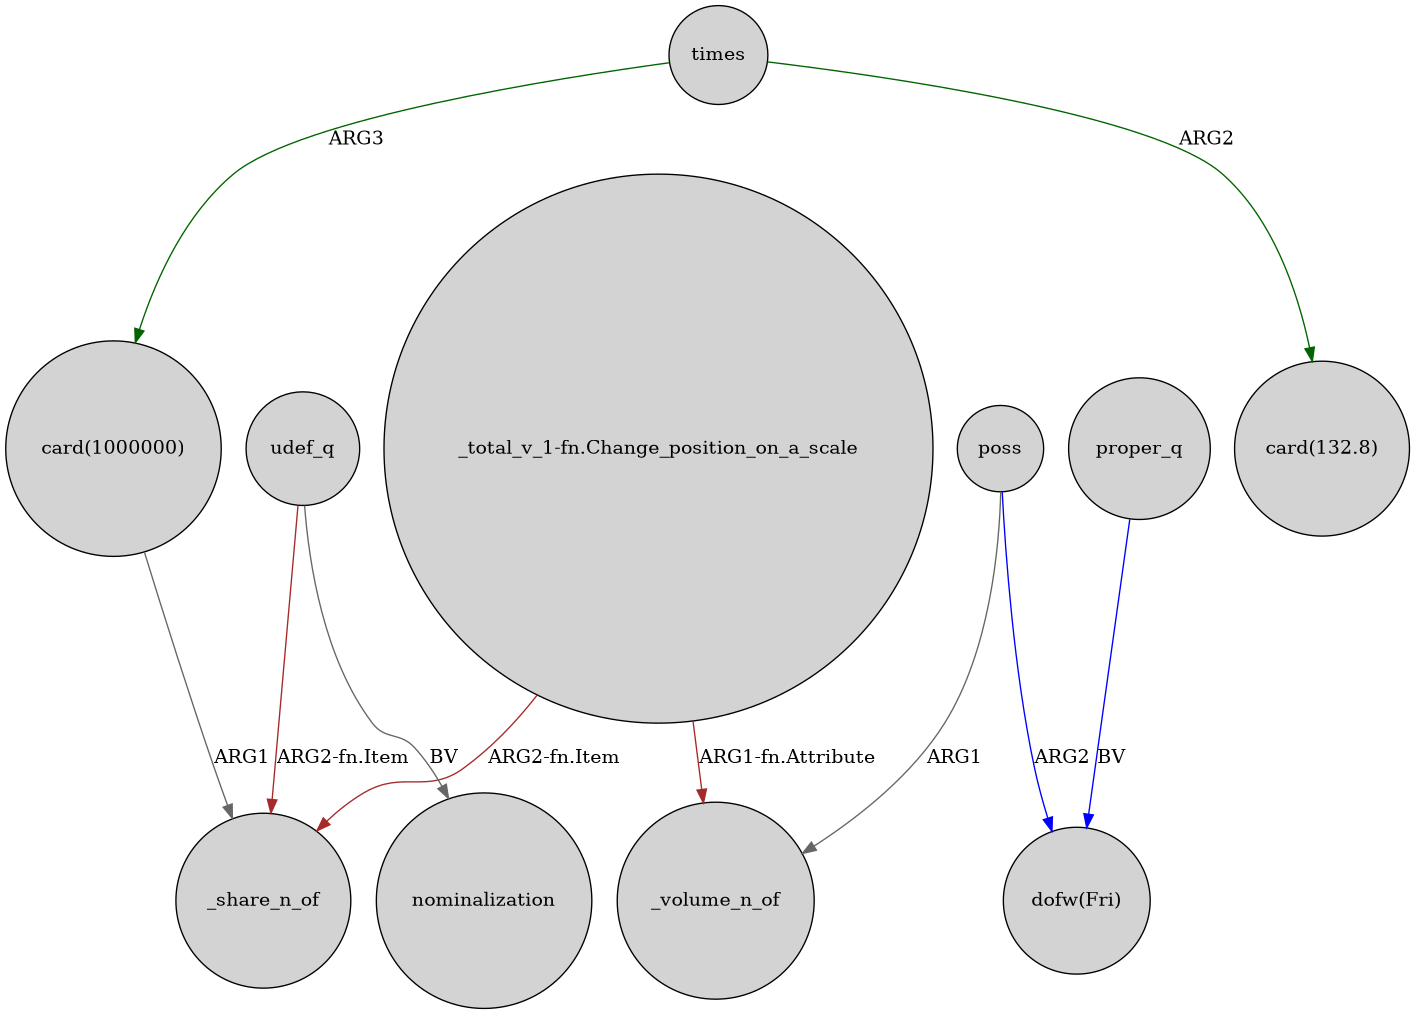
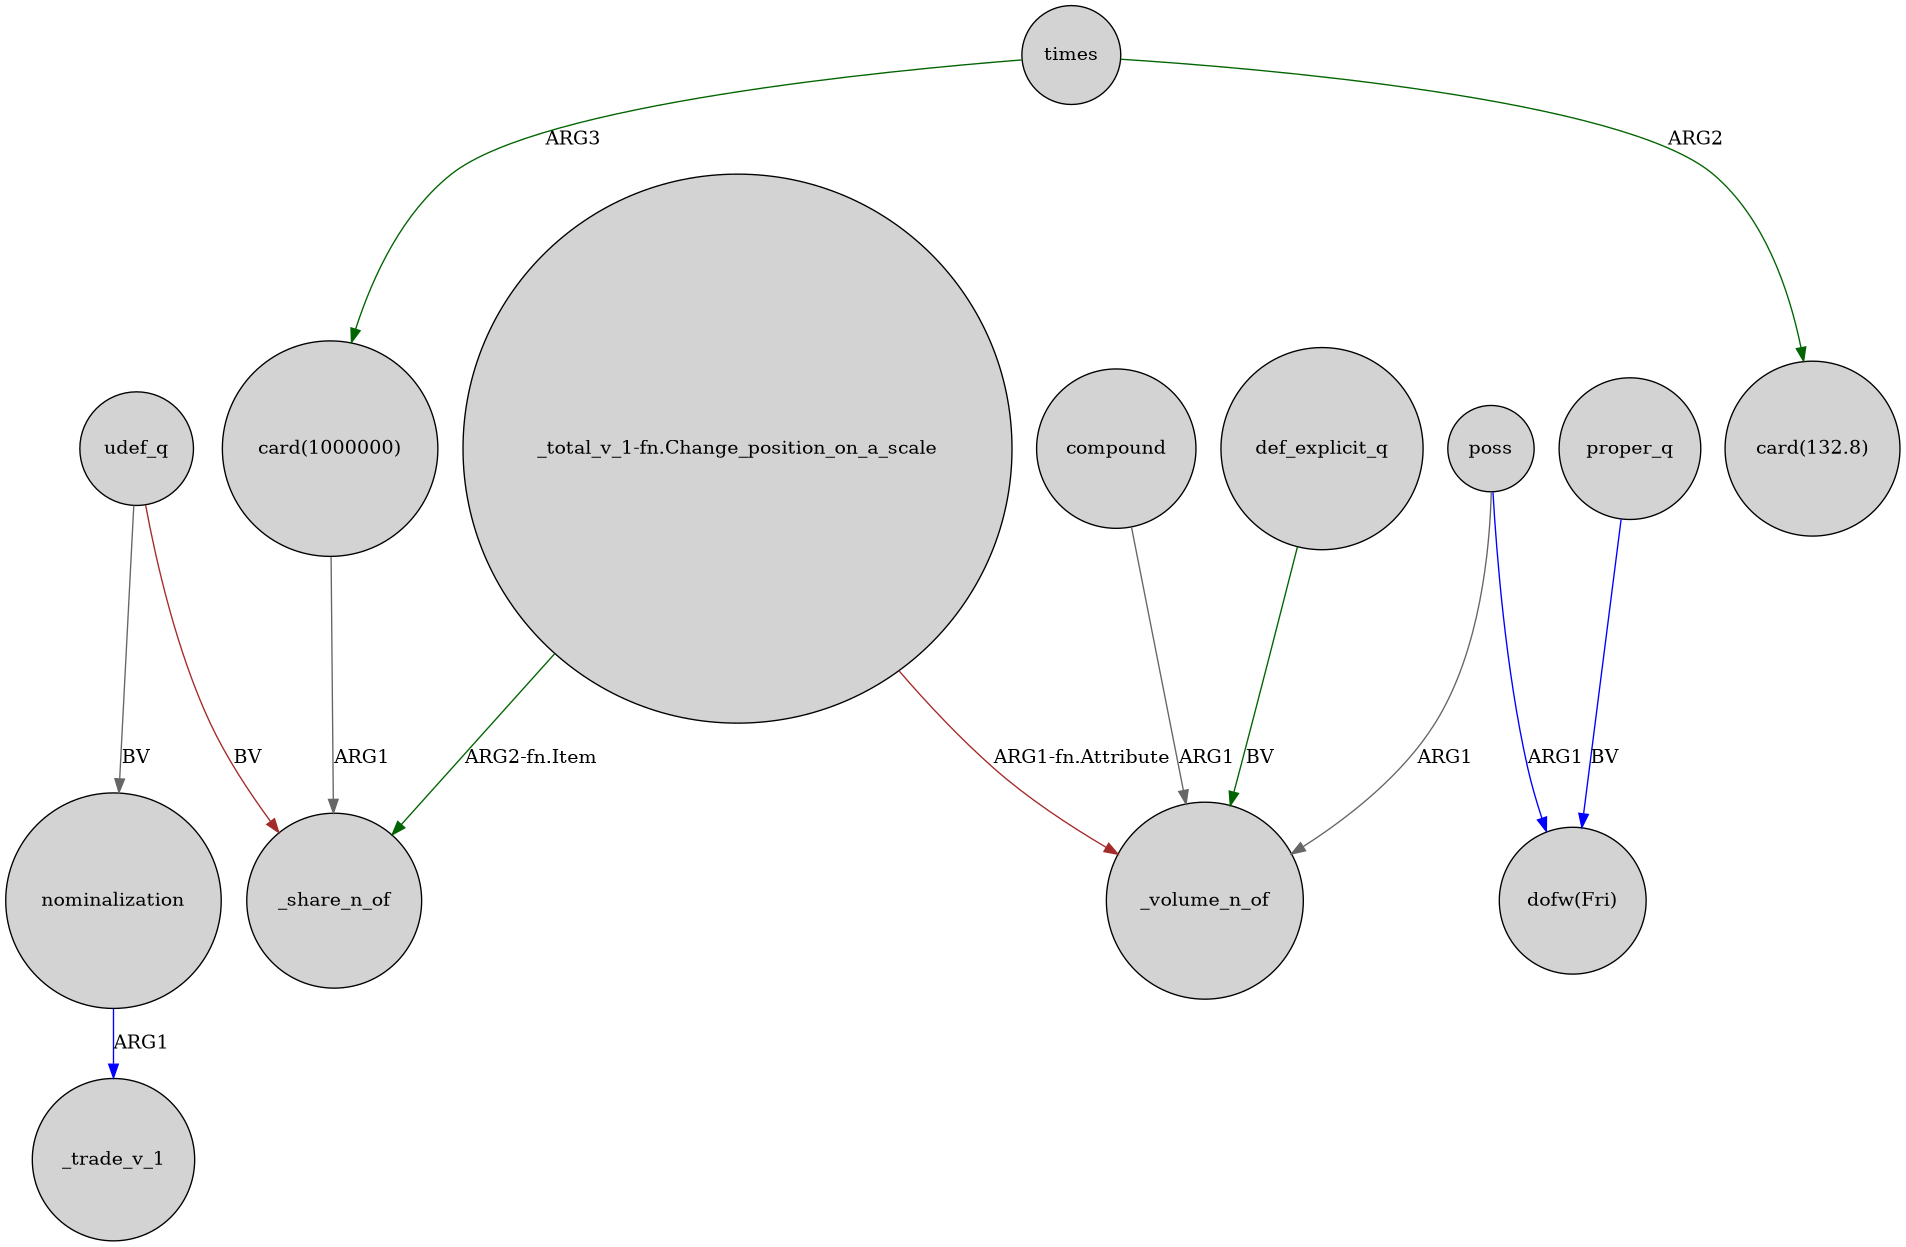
node "compound": added
node "def_explicit_q": added
edge "udef_q" -> "_share_n_of": label "ARG2-fn.Item" -> "BV"
edge "poss" -> "dofw(Fri)": label "ARG2" -> "ARG1"
edge "_total_v_1-fn.Change_position_on_a_scale" -> "_share_n_of": color brown -> darkgreen
node "_trade_v_1": added
